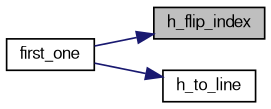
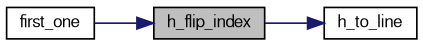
edge "first_one" -> "h_to_line": now "h_flip_index" -> "h_to_line"
